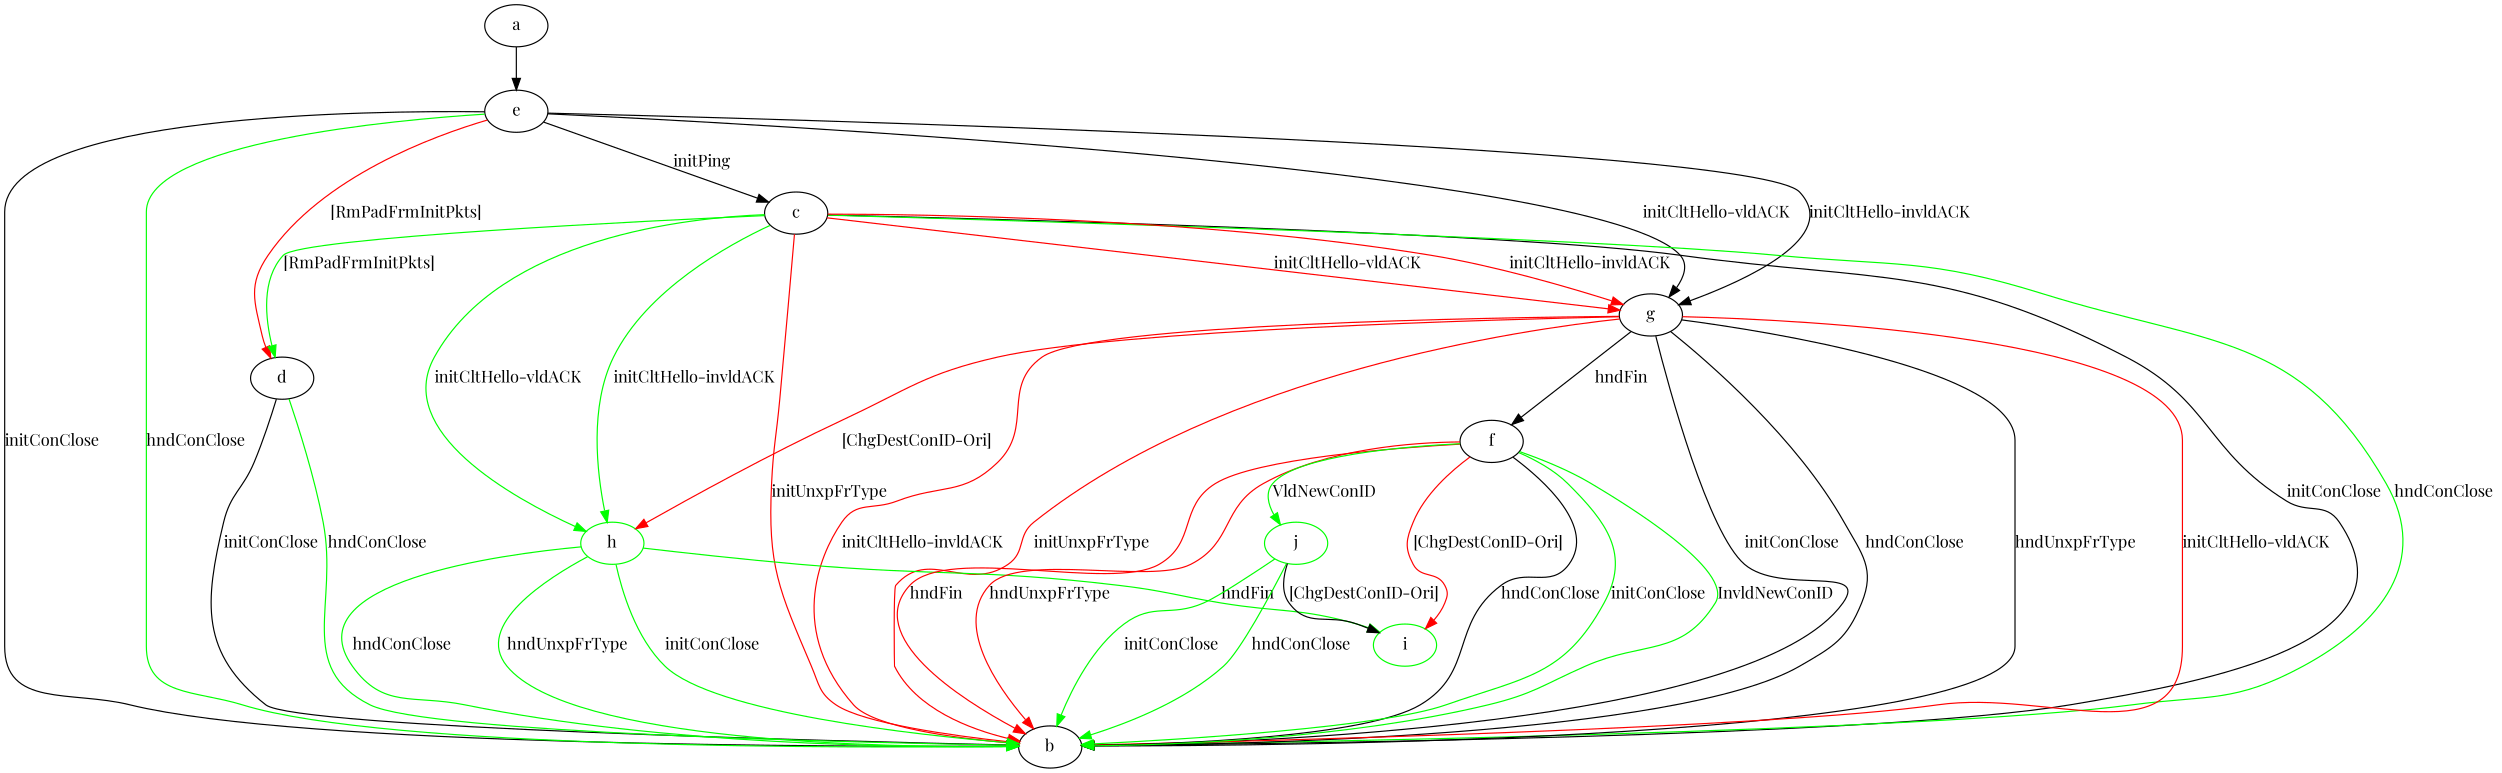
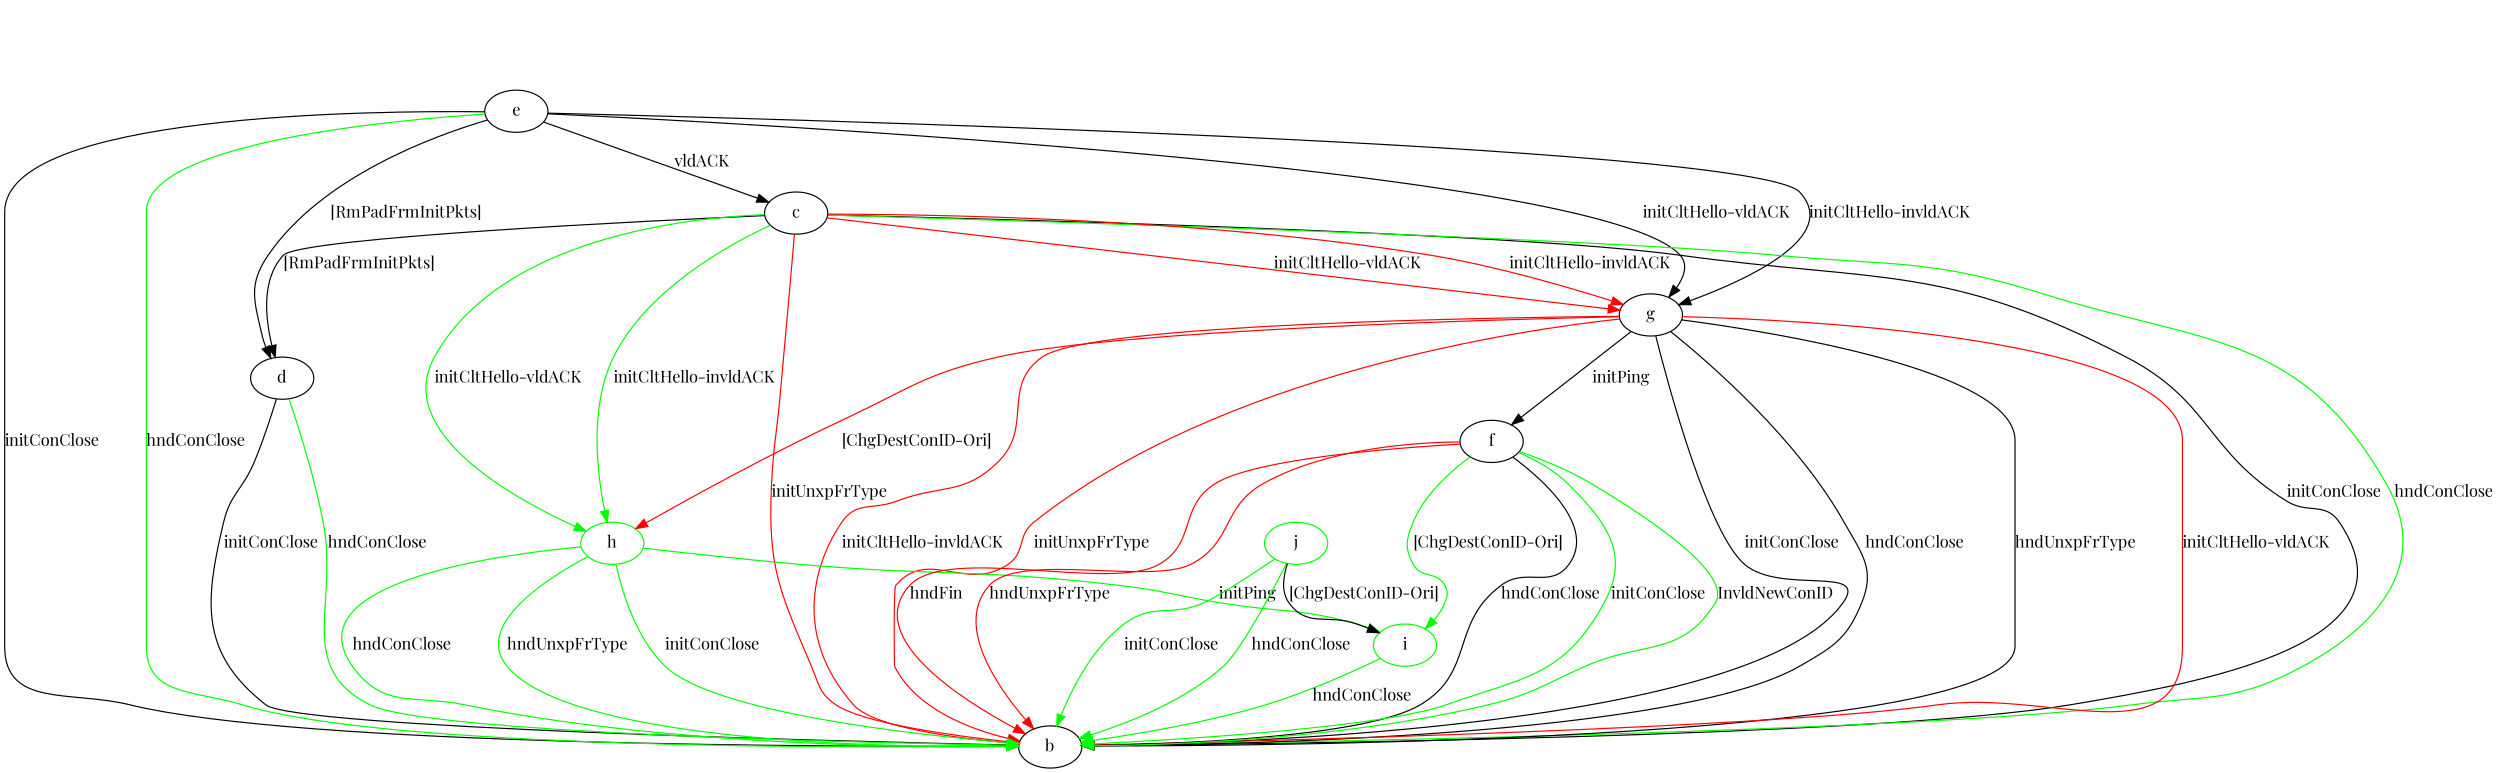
node "a": removed
edge "e" -> "c": label "initPing " -> "vldACK "
edge "e" -> "d": color red -> black
edge "c" -> "d": color green -> black
edge "g" -> "f": label "hndFin " -> "initPing "
edge "f" -> "j": removed, label "VldNewConID"
edge "f" -> "i": color red -> green
edge "h" -> "i": label "hndFin " -> "initPing "
edge "i" -> "b": added, label "hndConClose"
